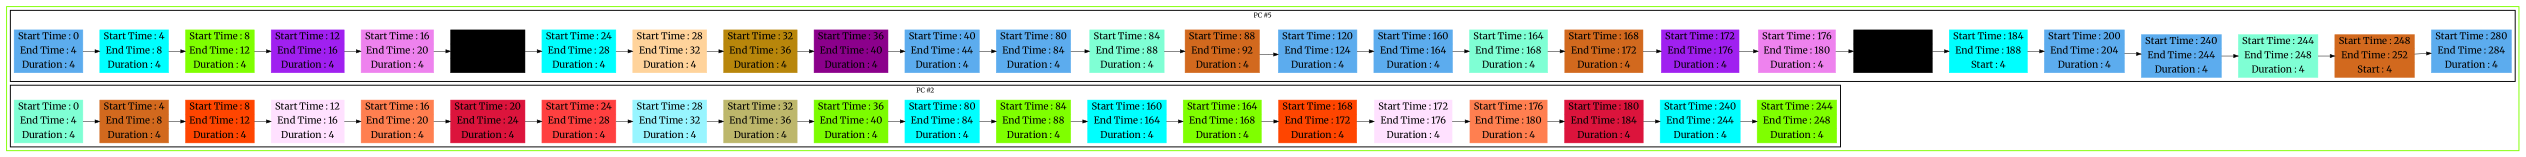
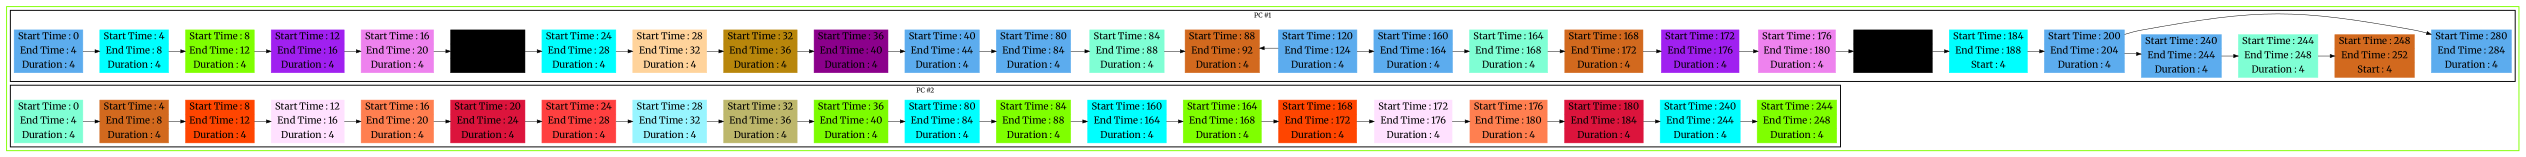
cluster "PC #5": label "PC #5" -> "PC #1"
edge "Start Time : 88" -> "Start Time : 120": reversed
edge "Start Time : 248" -> "Start Time : 280": now "Start Time : 200" -> "Start Time : 280"
